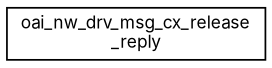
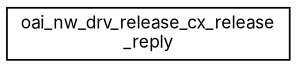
node "oai_nw_drv_msg_cx_release _reply": label "oai_nw_drv_msg_cx_release _reply" -> "oai_nw_drv_release_cx_release _reply"
